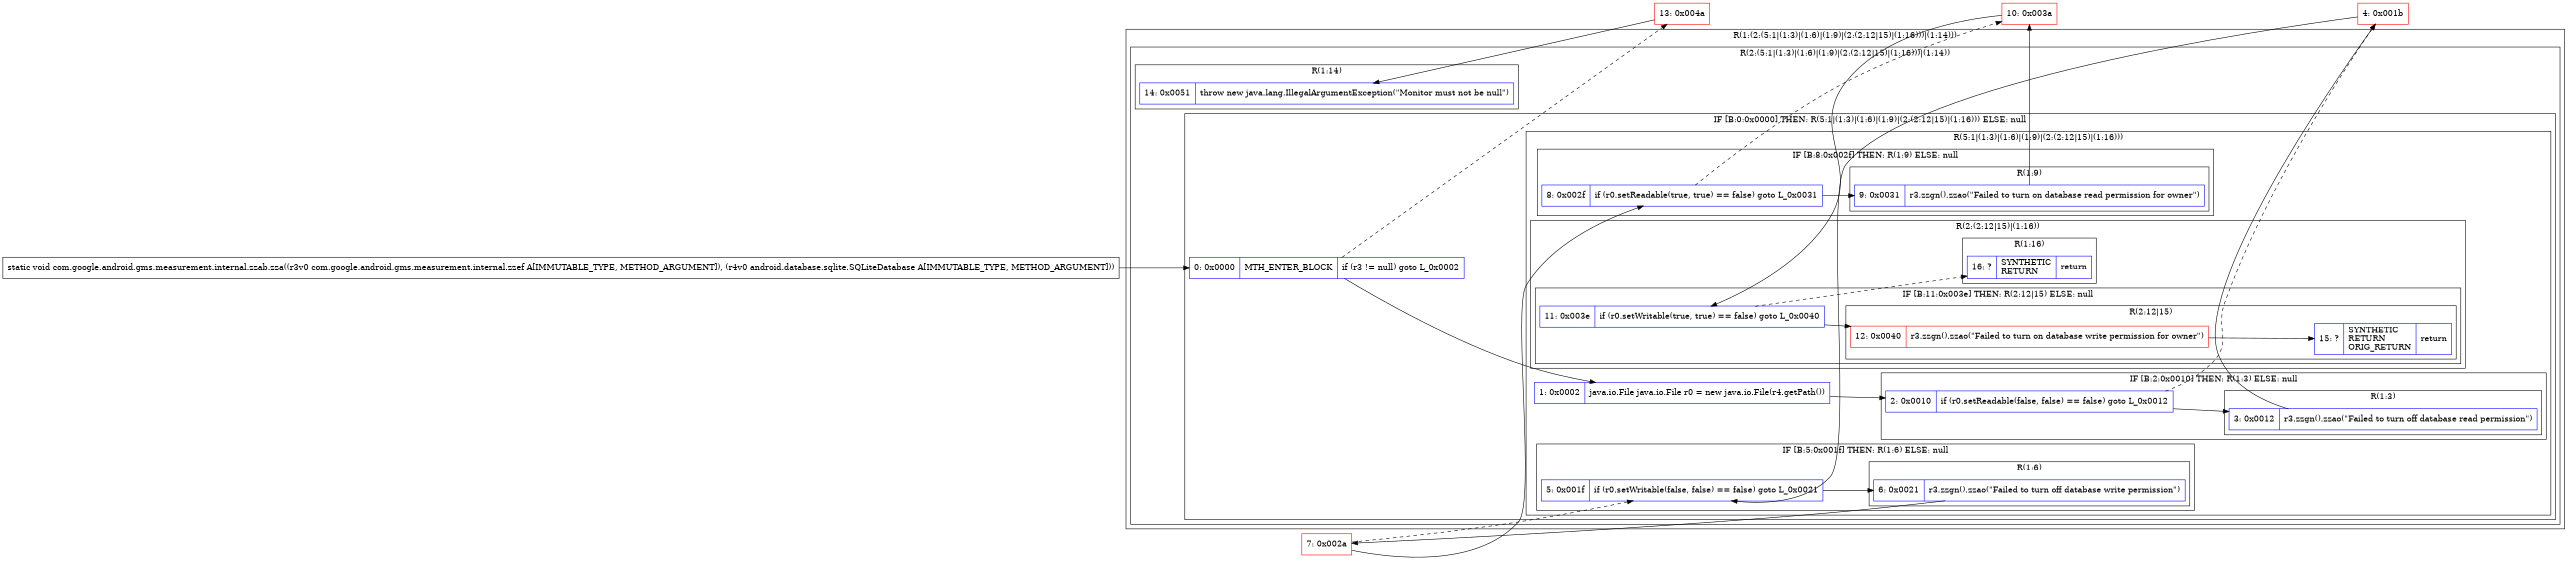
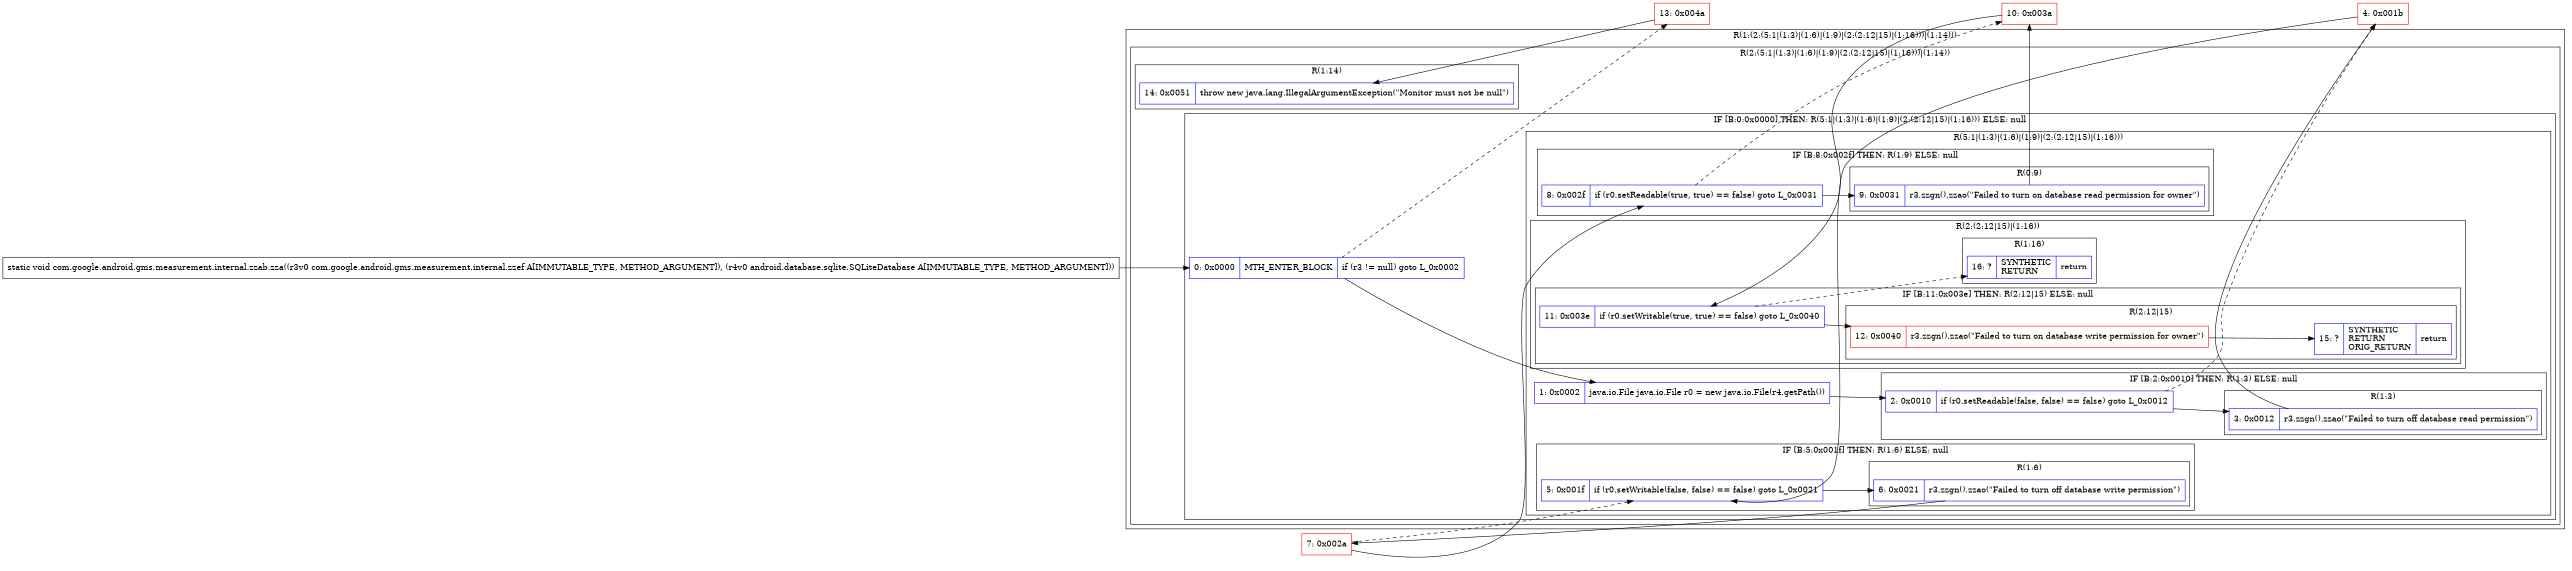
cluster "R(1:9)": label "R(1:9)" -> "R(0:9)"
